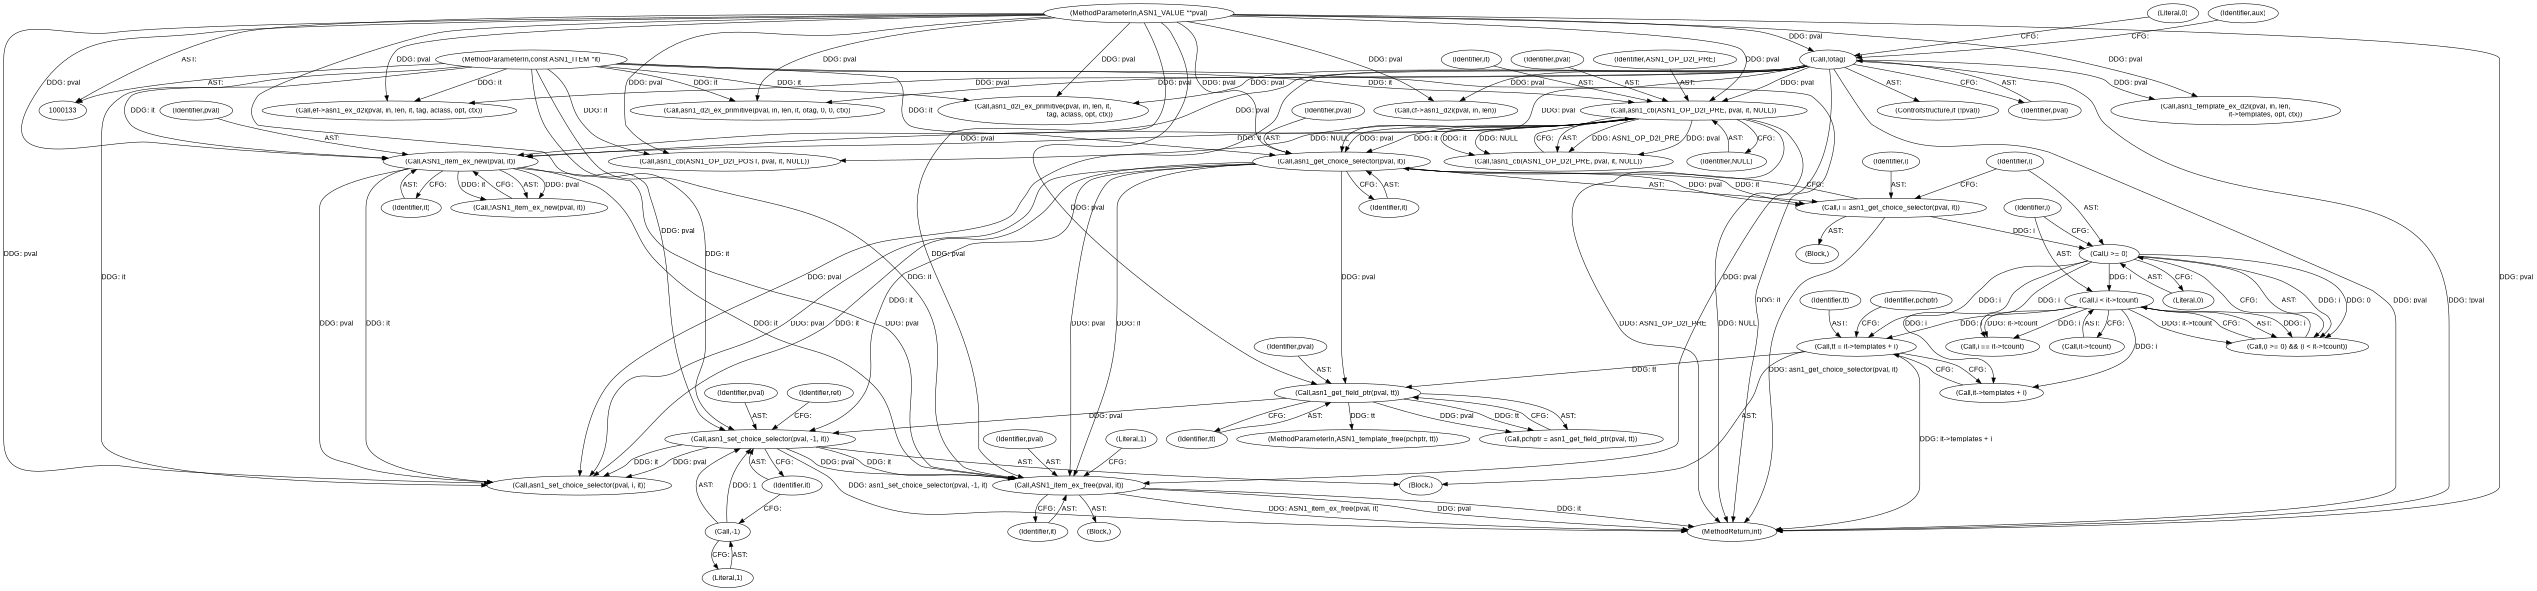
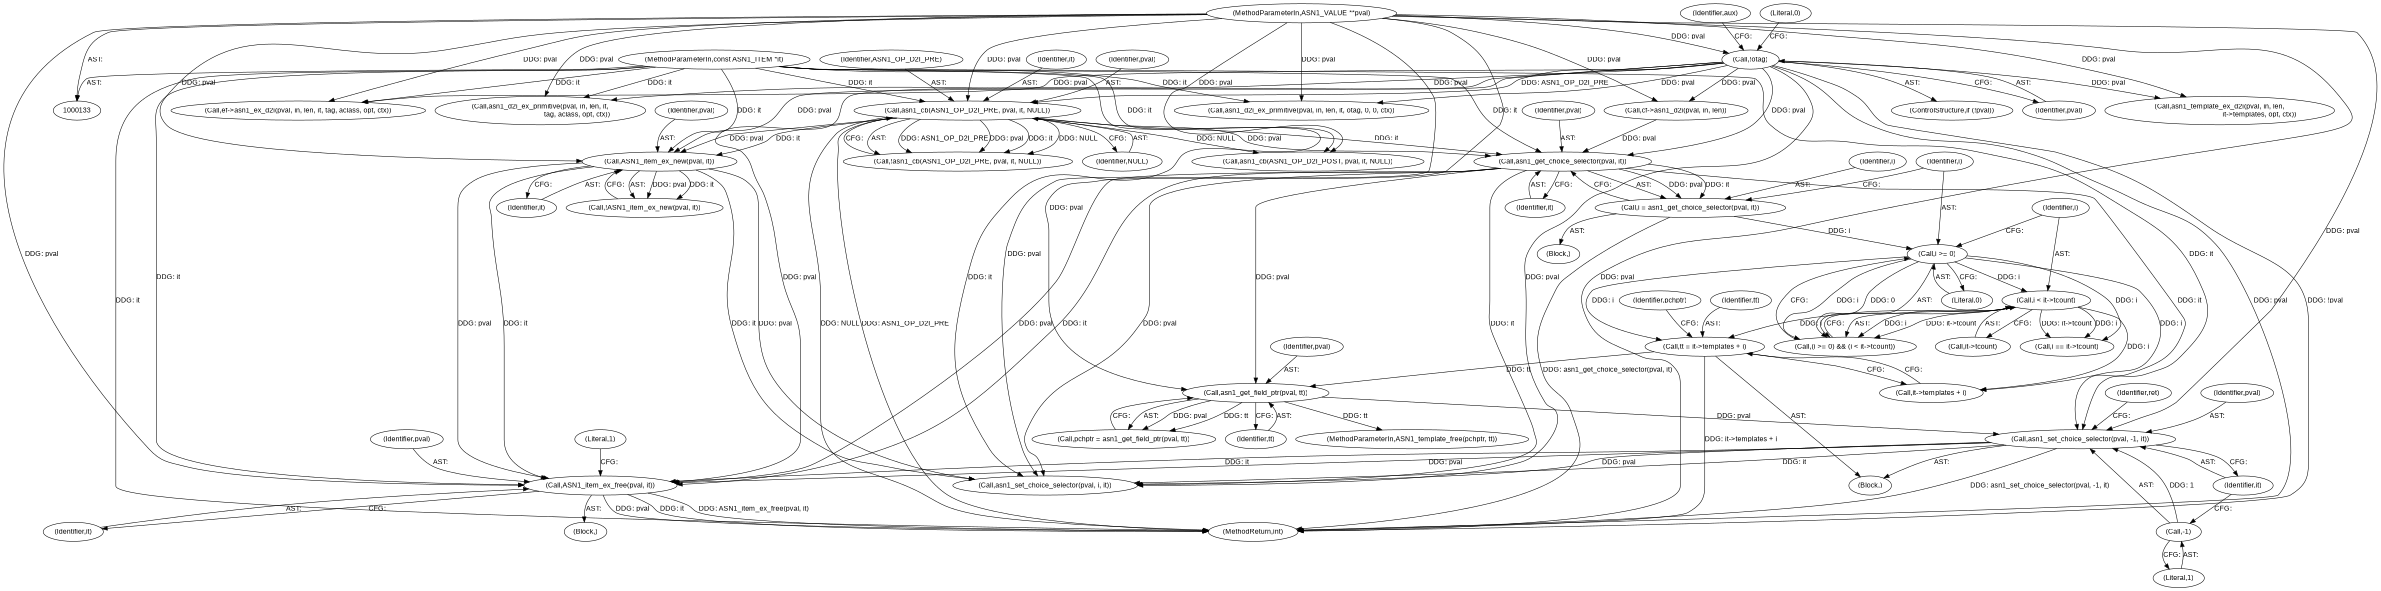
edge "(Call,!otag)" -> "(Call,asn1_cb(ASN1_OP_D2I_PRE, pval, it, NULL))": label "DDG: pval" -> "DDG: ASN1_OP_D2I_PRE"
edge "(MethodParameterIn,ASN1_VALUE **pval)" -> "(Call,asn1_get_choice_selector(pval, it))": now "(Call,cf->asn1_d2i(pval, in, len))" -> "(Call,asn1_get_choice_selector(pval, it))"
